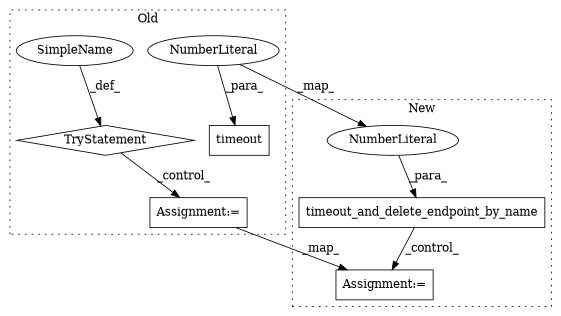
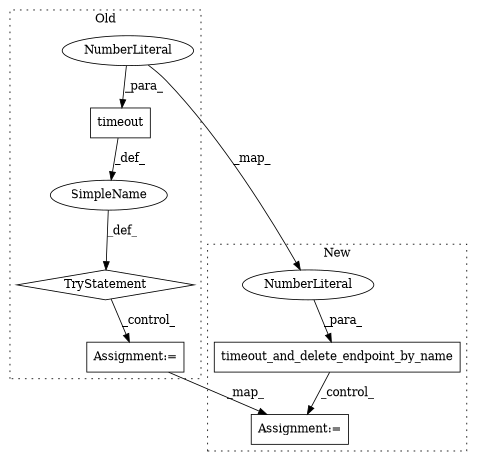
edge "timeout" -> "SimpleName": added, label "_def_"
